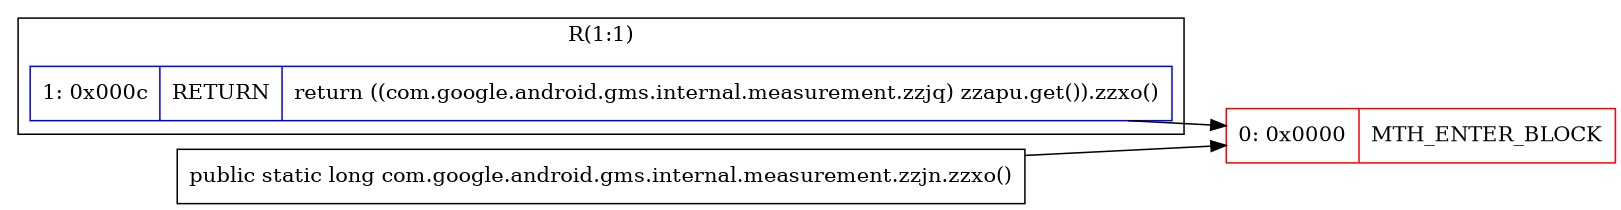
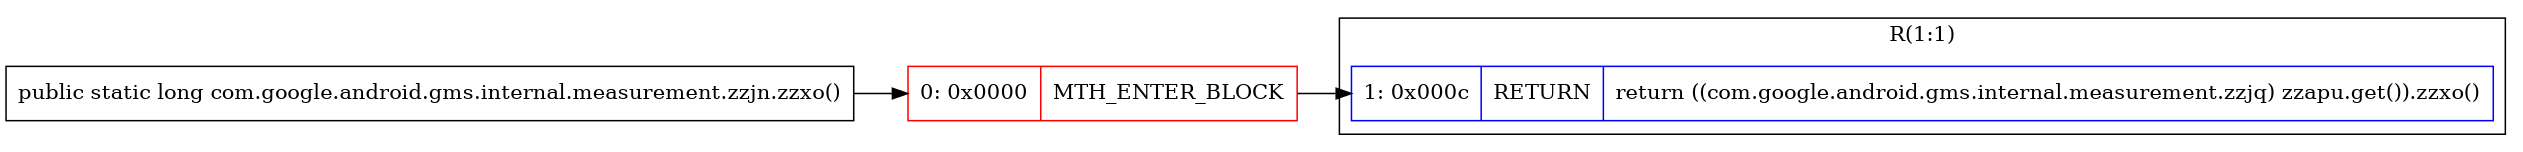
edge "1: 0x000c" -> "0: 0x0000": reversed
